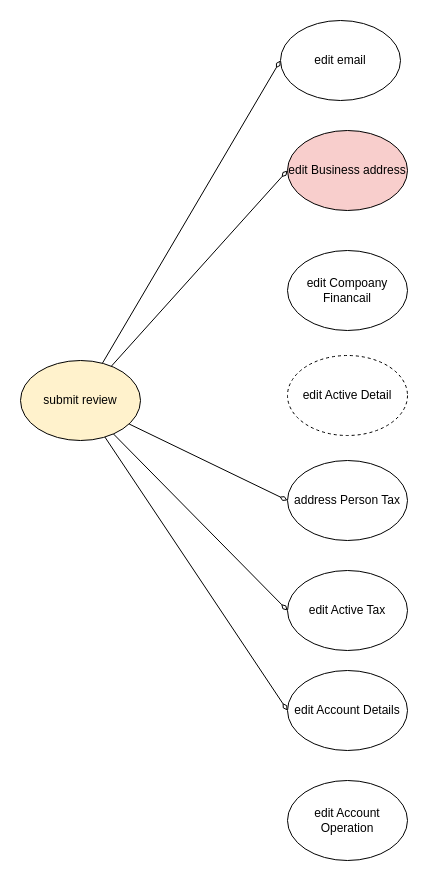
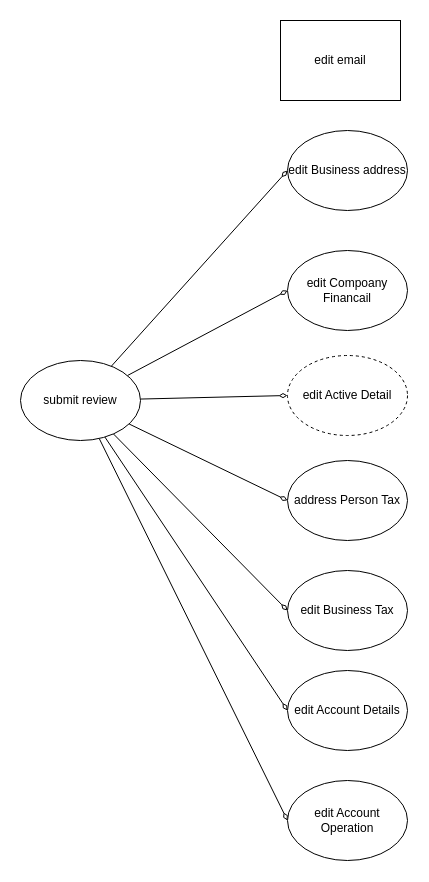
node "edit email": shape ellipse -> rectangle
node "edit Business address": fillcolor #f8cecc -> #ffffff
edge "submit review" -> "edit email": removed
edge "submit review" -> "edit Compoany Financail": added
edge "submit review" -> "edit Active Detail": added
node "submit review": fillcolor #fff2cc -> #ffffff
node "edit Active Tax": label "edit Active Tax" -> "edit Business Tax"
edge "submit review" -> "edit Account Operation": added
